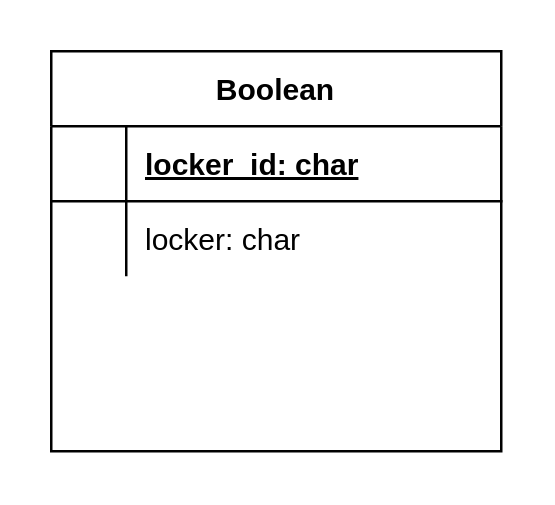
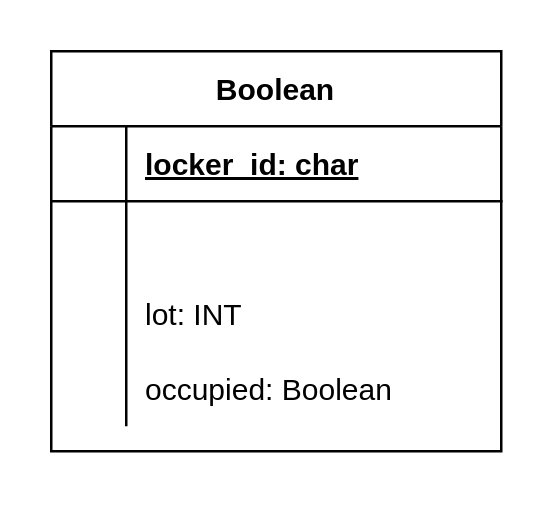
node "locker: char": removed
node "lot: INT": added
node "occupied: Boolean": added
